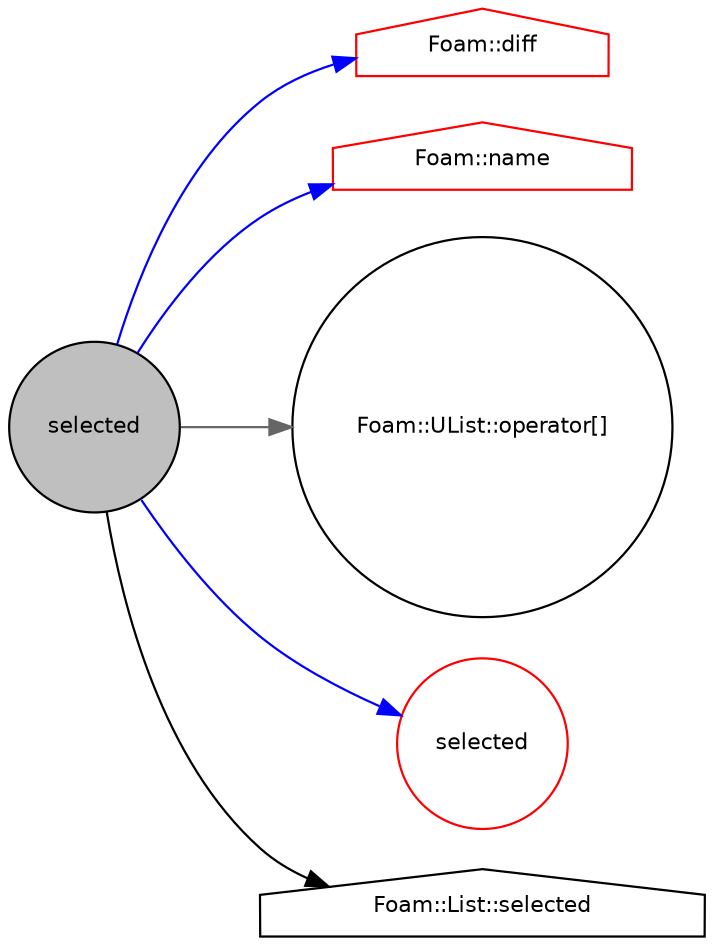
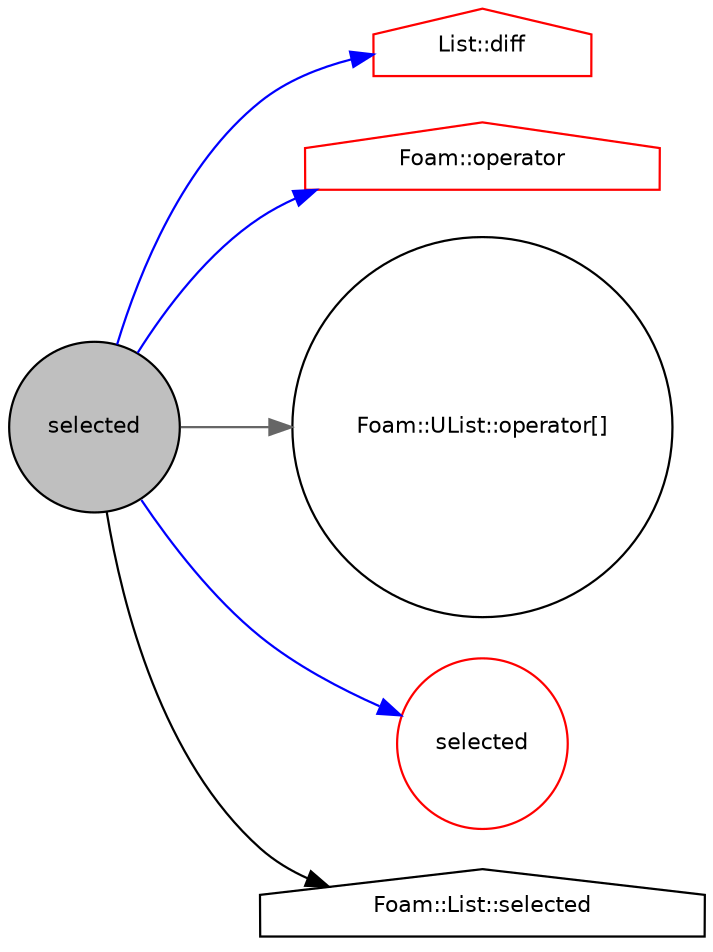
node "Foam::diff": label "Foam::diff" -> "List::diff"
node "Foam::name": label "Foam::name" -> "Foam::operator"
